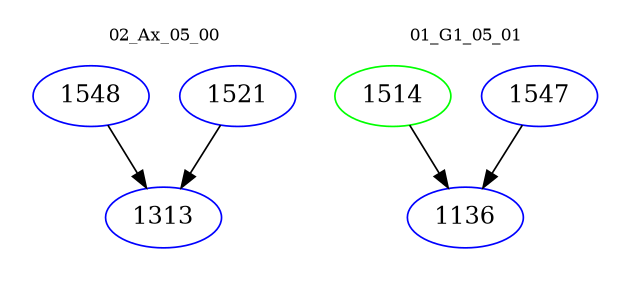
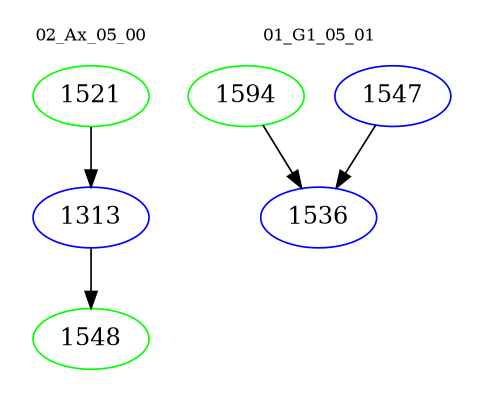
node "1548": color blue -> green
node "1521": color blue -> green
node "1514": label "1514" -> "1594"
edge "1548" -> "1313": reversed
node "1136": label "1136" -> "1536"
